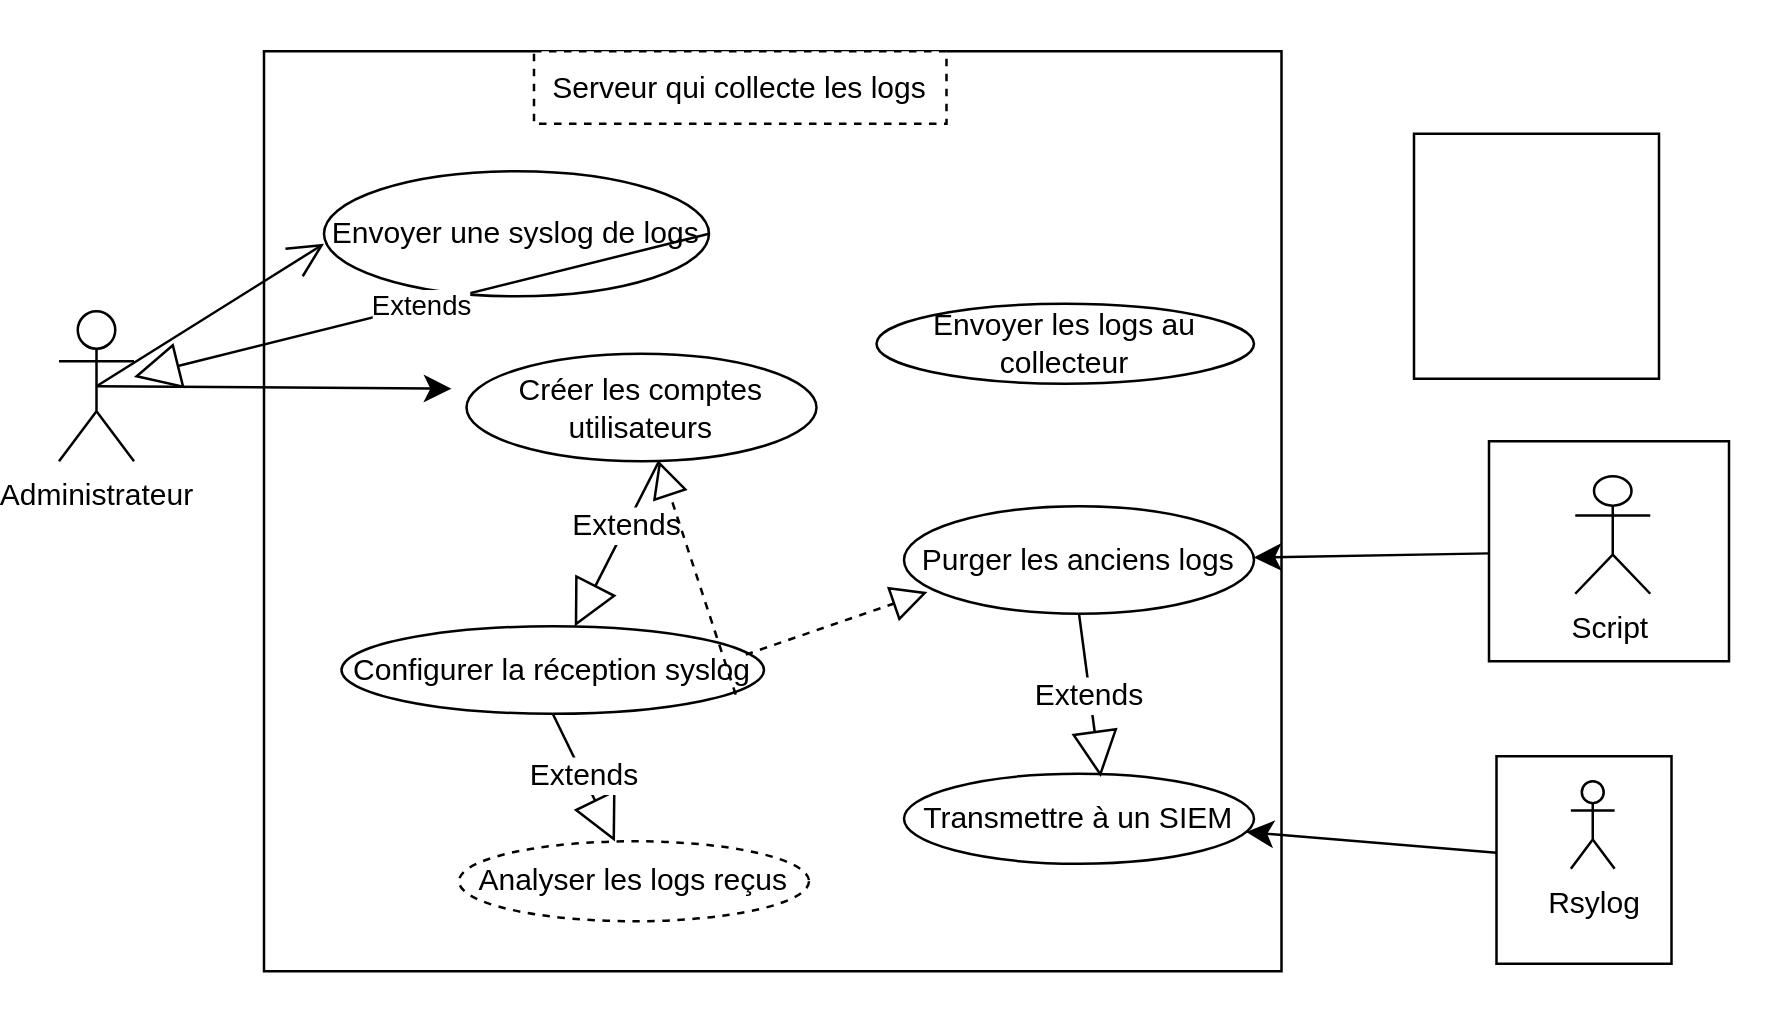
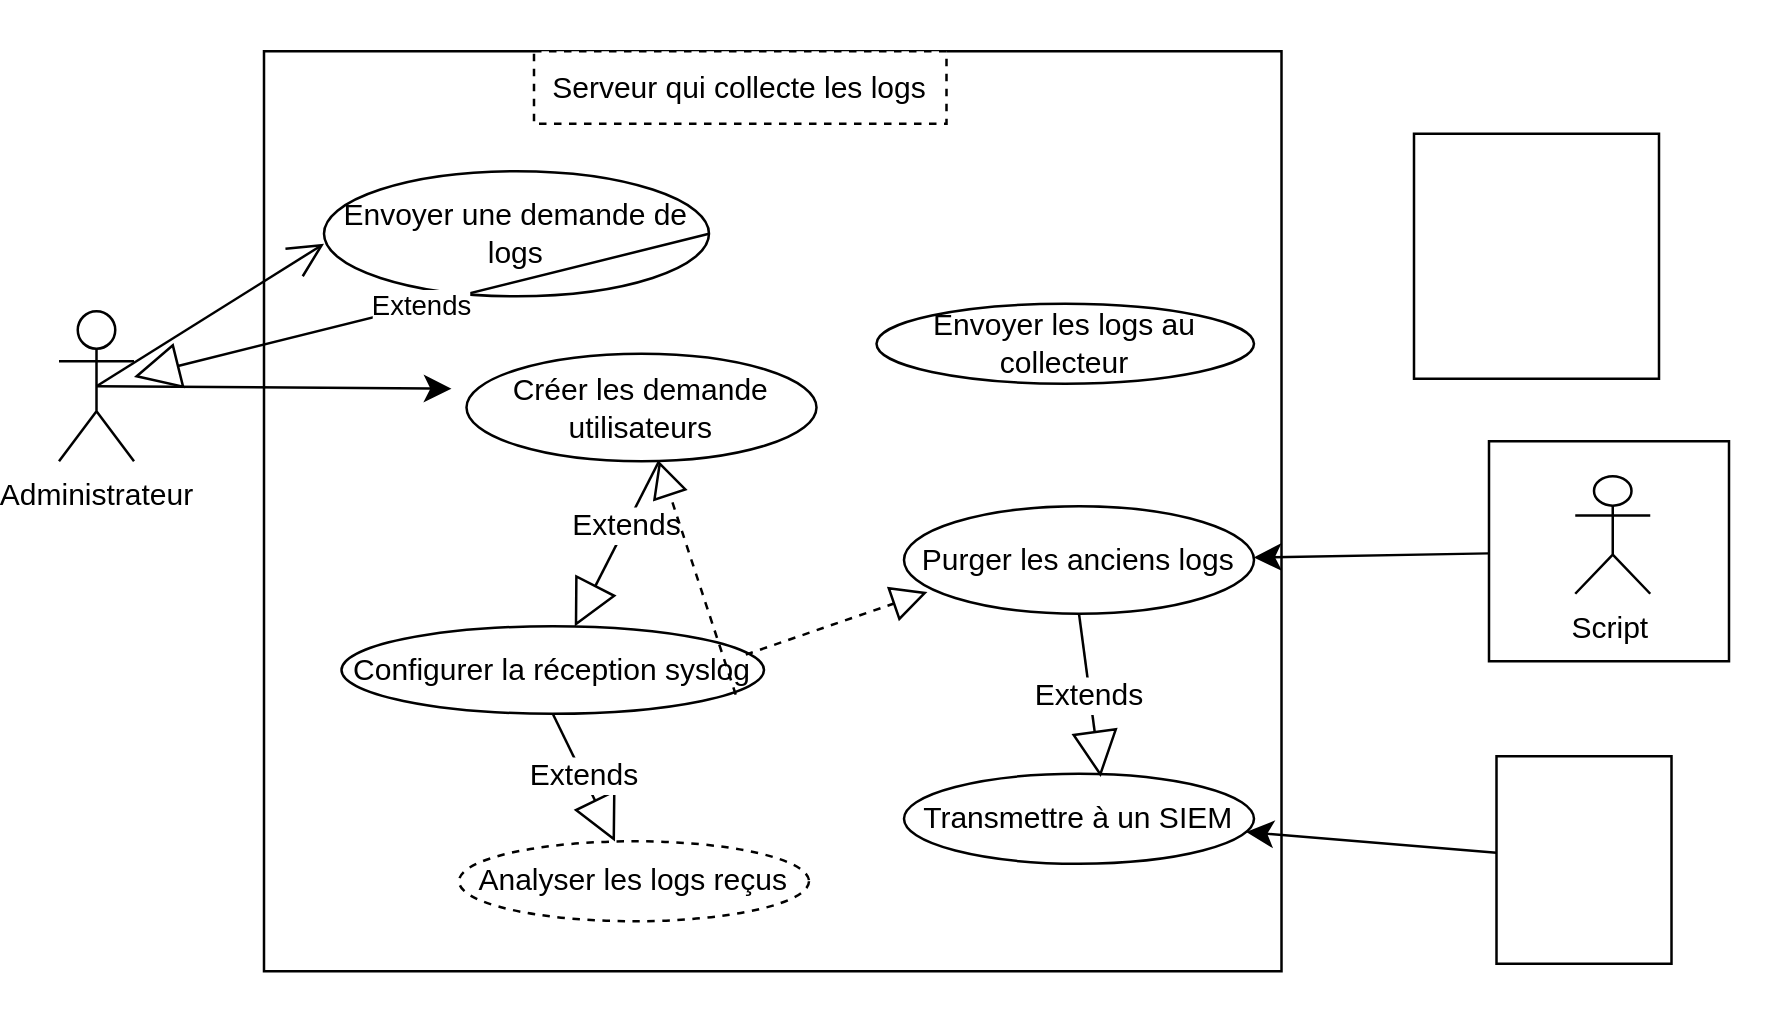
node "Envoyer une syslog de logs": label "Envoyer une syslog de logs" -> "Envoyer une demande de logs"
node "Créer les comptes utilisateurs": label "Créer les comptes utilisateurs" -> "Créer les demande utilisateurs"
node "Rsylog": removed
